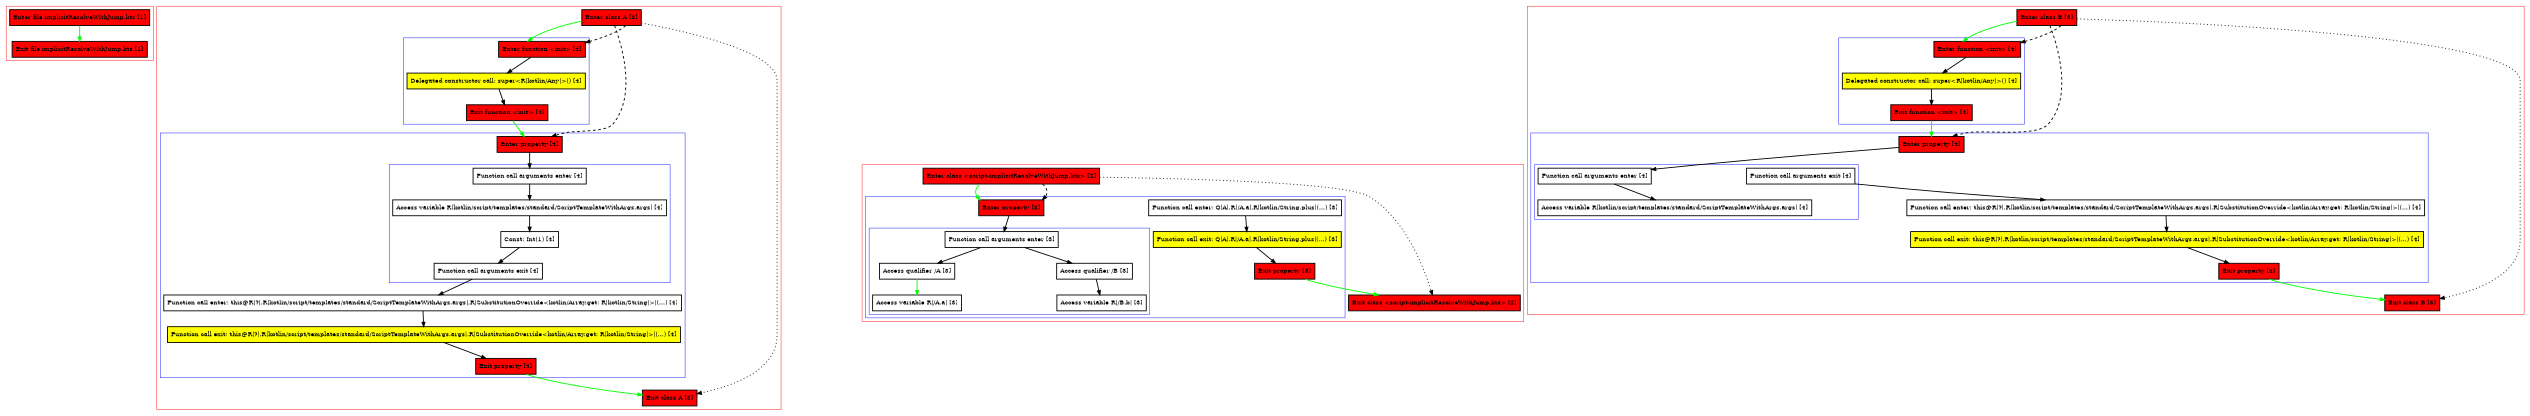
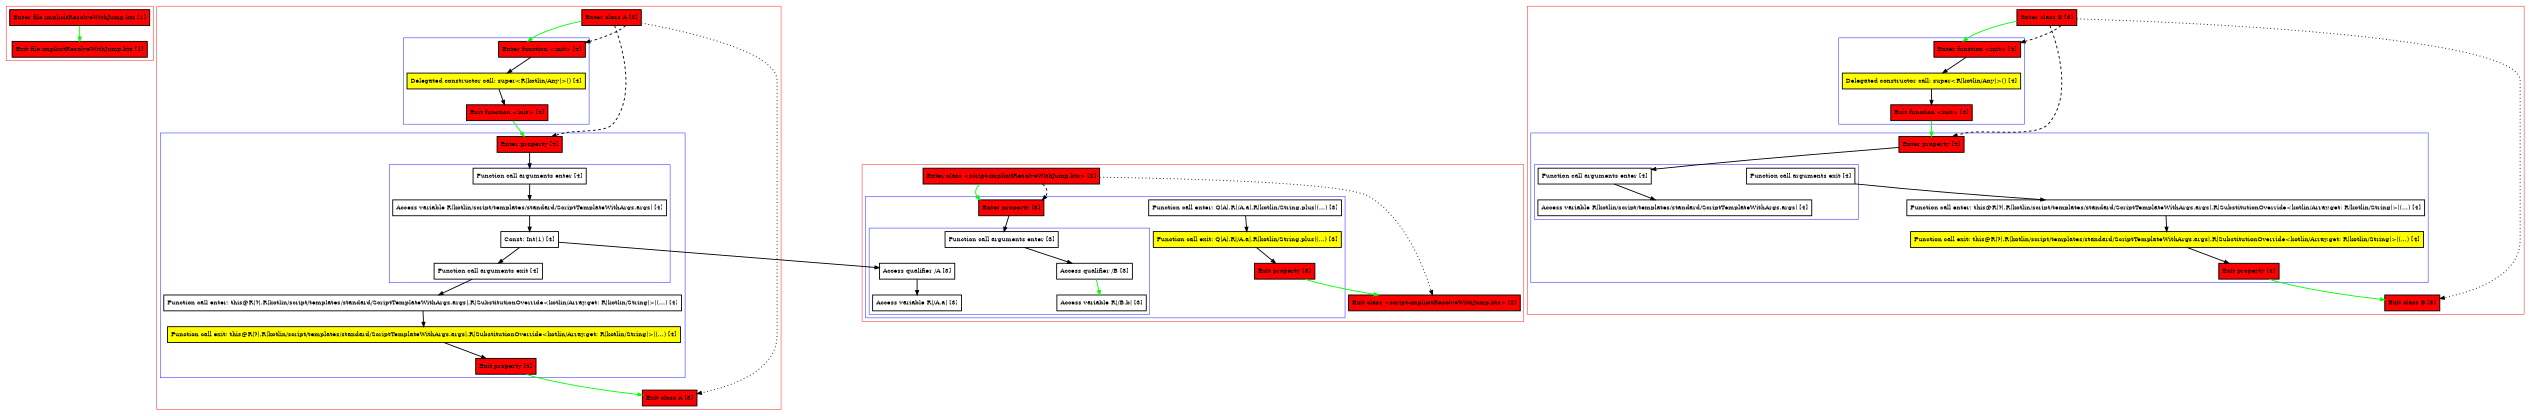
edge "Function call arguments enter [3]" -> "Access qualifier /A [3]": now "Const: Int(1) [4]" -> "Access qualifier /A [3]"
edge "Access qualifier /A [3]" -> "Access variable R|/A.a| [3]": color green -> black
edge "Access qualifier /B [3]" -> "Access variable R|/B.b| [3]": color black -> green
